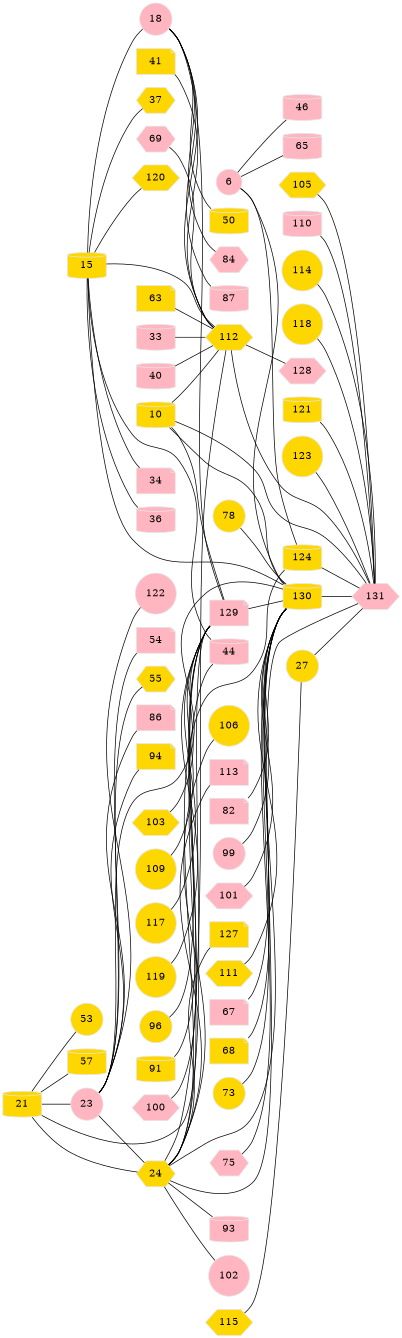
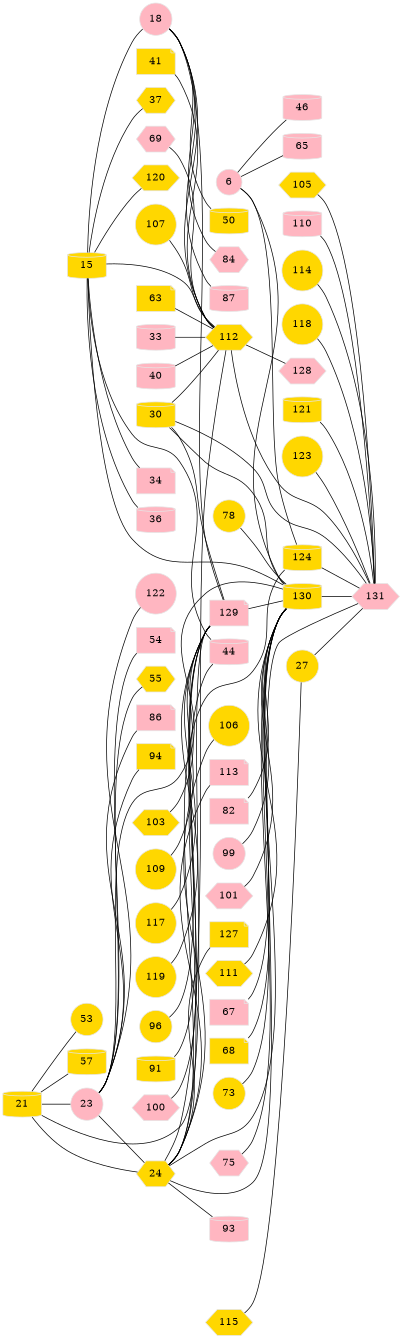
node "107": added
node "10": label "10" -> "30"
node "102": removed
